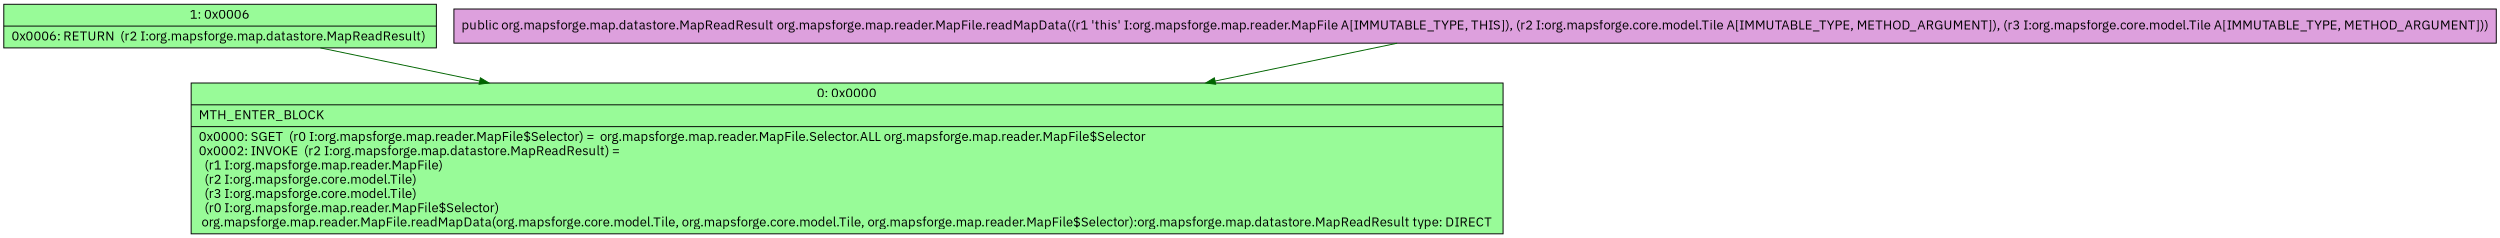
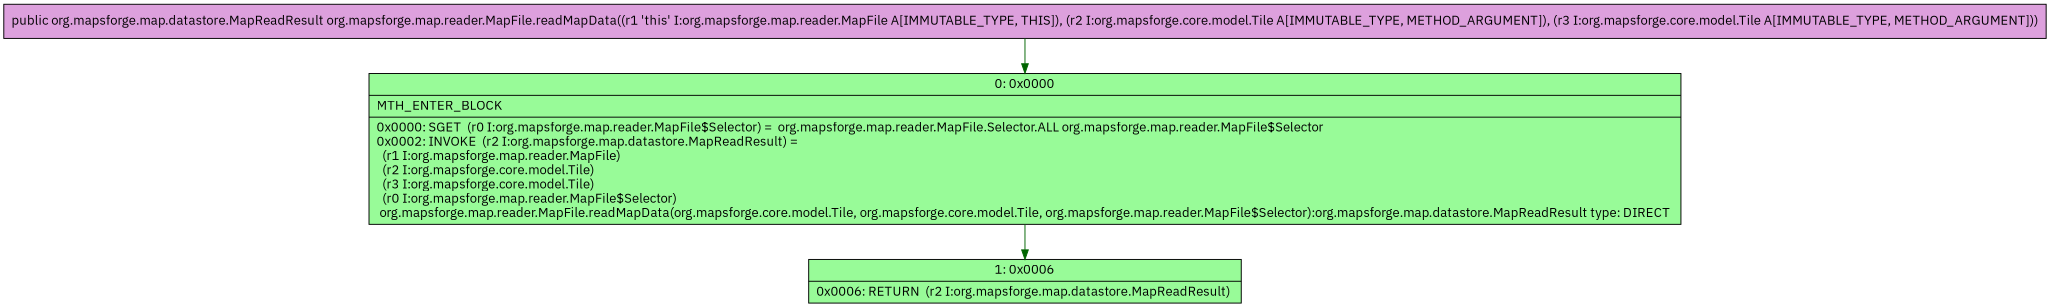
edge "1: 0x0006" -> "0: 0x0000": reversed
